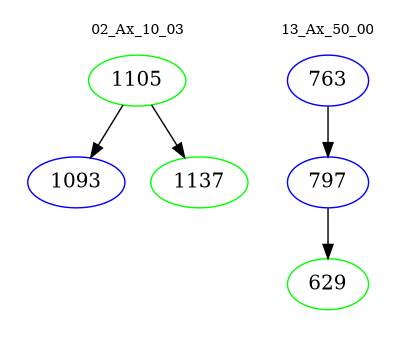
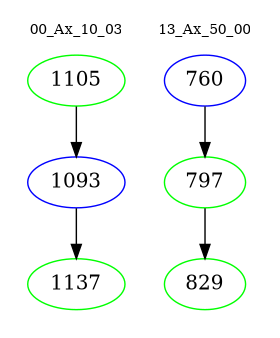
cluster "02_Ax_10_03": label "02_Ax_10_03" -> "00_Ax_10_03"
node "763": label "763" -> "760"
edge "1105" -> "1137": now "1093" -> "1137"
node "797": color blue -> green
node "629": label "629" -> "829"
